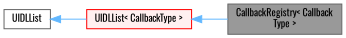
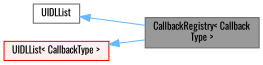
edge "UIDLList< CallbackType >" -> "UIDLList": now "CallbackRegistry< Callback Type >" -> "UIDLList"
